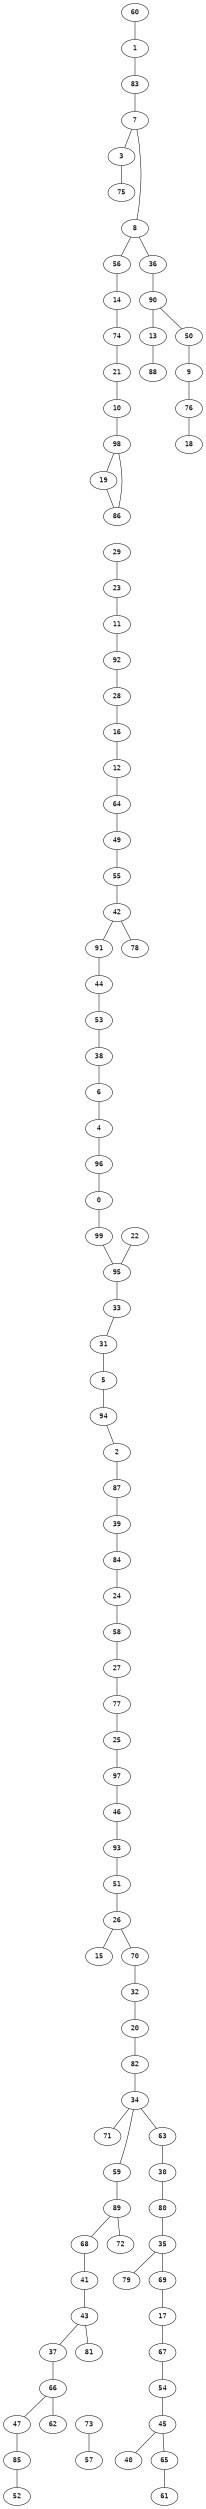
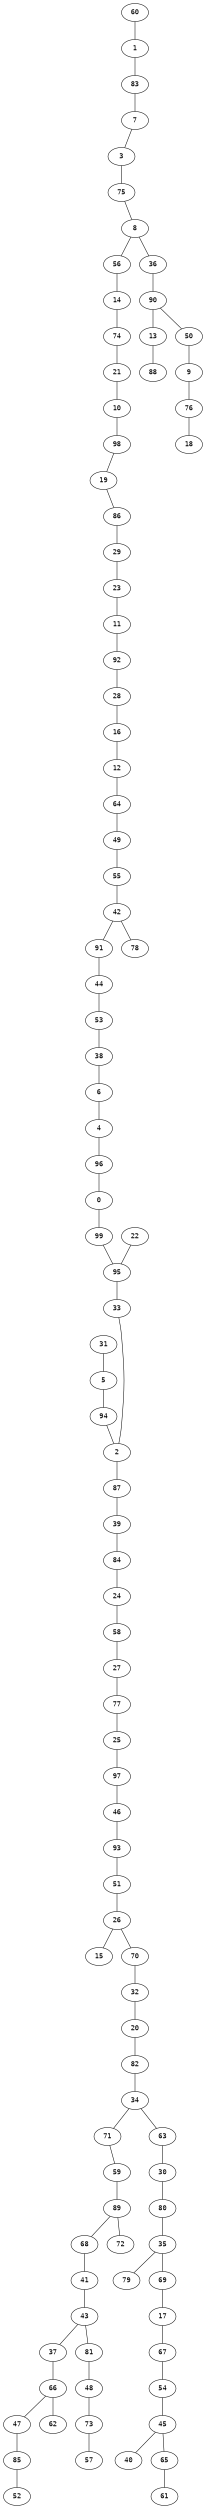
edge "7" -- "8": now "75" -- "8"
edge "98" -- "86": now "29" -- "86"
edge "33" -- "31": now "33" -- "2"
edge "34" -- "59": now "71" -- "59"
node "48": added
